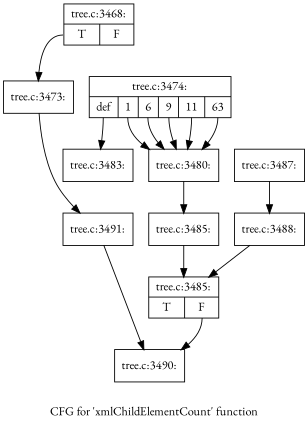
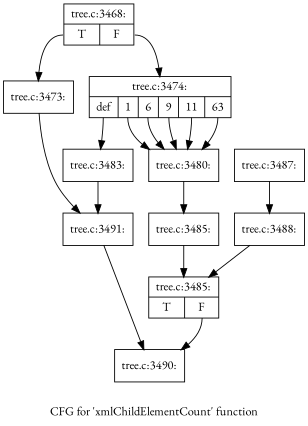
edge "tree.c:3468:" -> "tree.c:3474:": added
edge "tree.c:3483:" -> "tree.c:3491:": added
